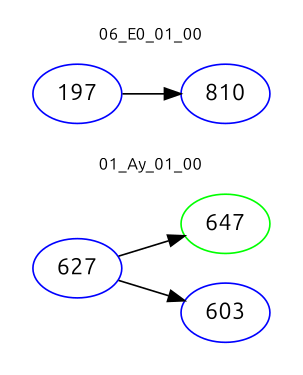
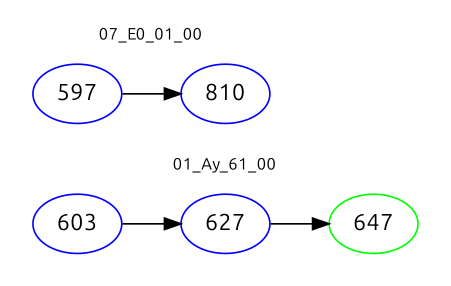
cluster "06_E0_01_00": label "06_E0_01_00" -> "07_E0_01_00"
node "197": label "197" -> "597"
cluster "01_Ay_01_00": label "01_Ay_01_00" -> "01_Ay_61_00"
edge "627" -> "603": reversed
